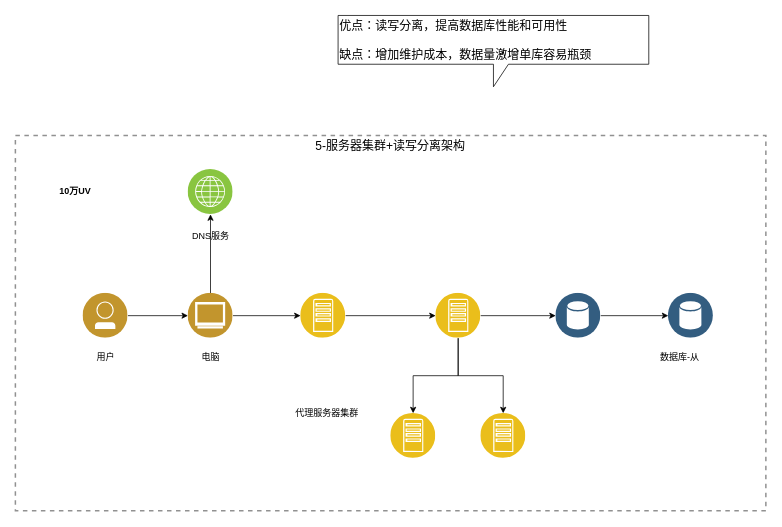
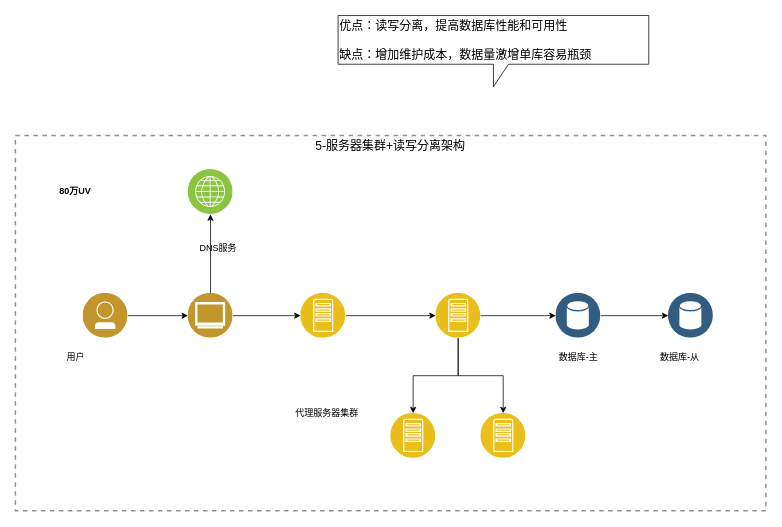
node "10万UV": label "10万UV" -> "80万UV"
node "DNS服务": moved (210, 237) -> (218, 248)
node "用户": moved (105, 357) -> (75, 357)
node "电脑": removed
node "数据库-主": added
